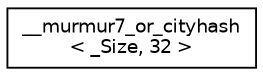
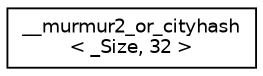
node "__murmur7_or_cityhash < _Size, 32 >": label "__murmur7_or_cityhash < _Size, 32 >" -> "__murmur2_or_cityhash < _Size, 32 >"
